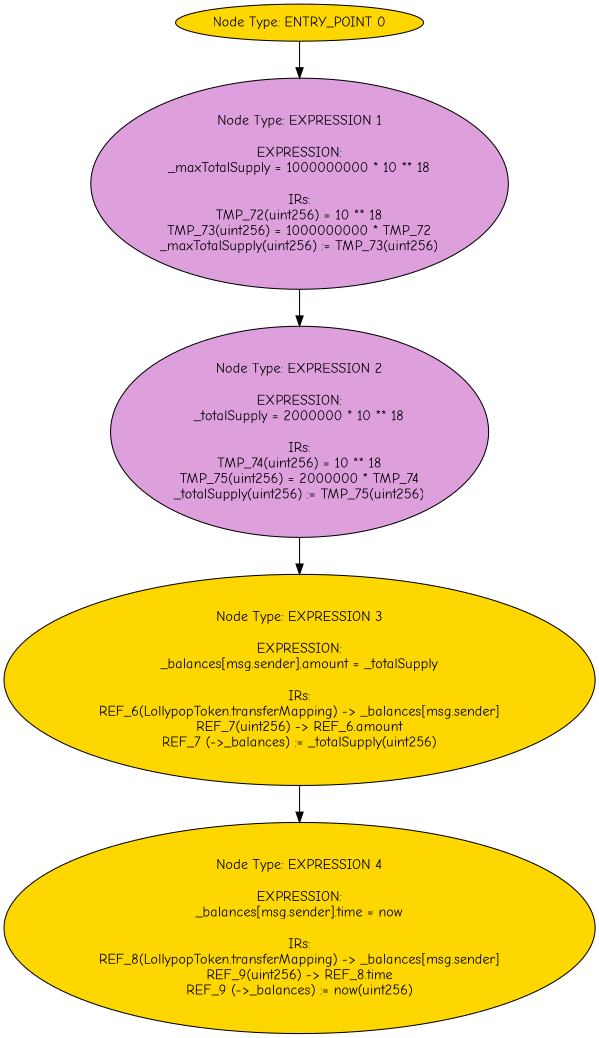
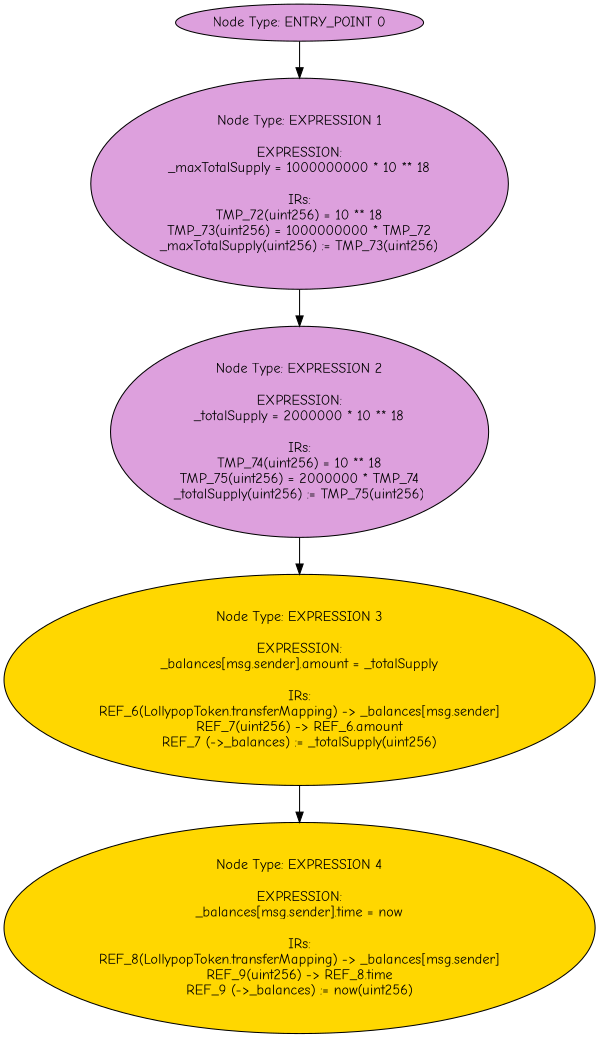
node "Node Type: ENTRY_POINT 0": fillcolor gold -> plum
